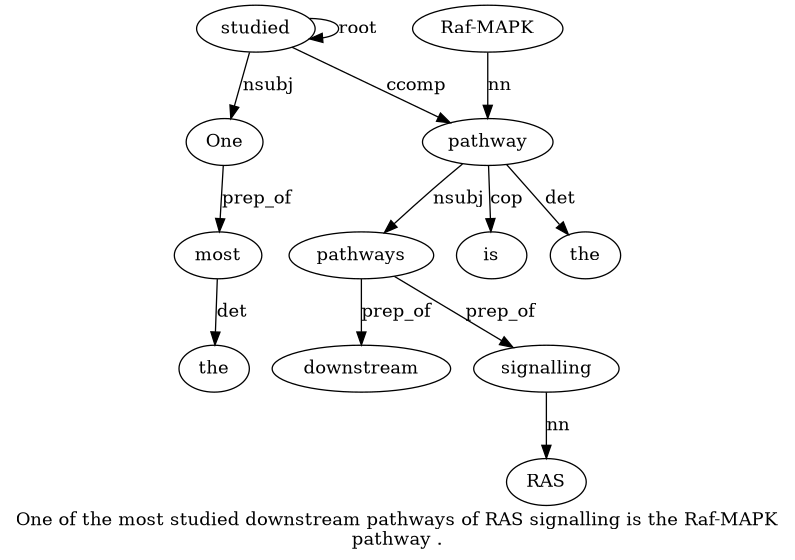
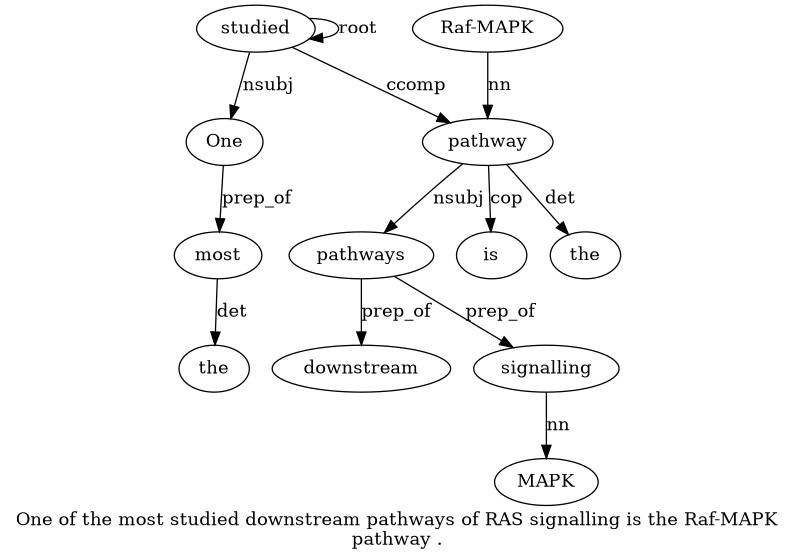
node "RAS": label "RAS" -> "MAPK"
